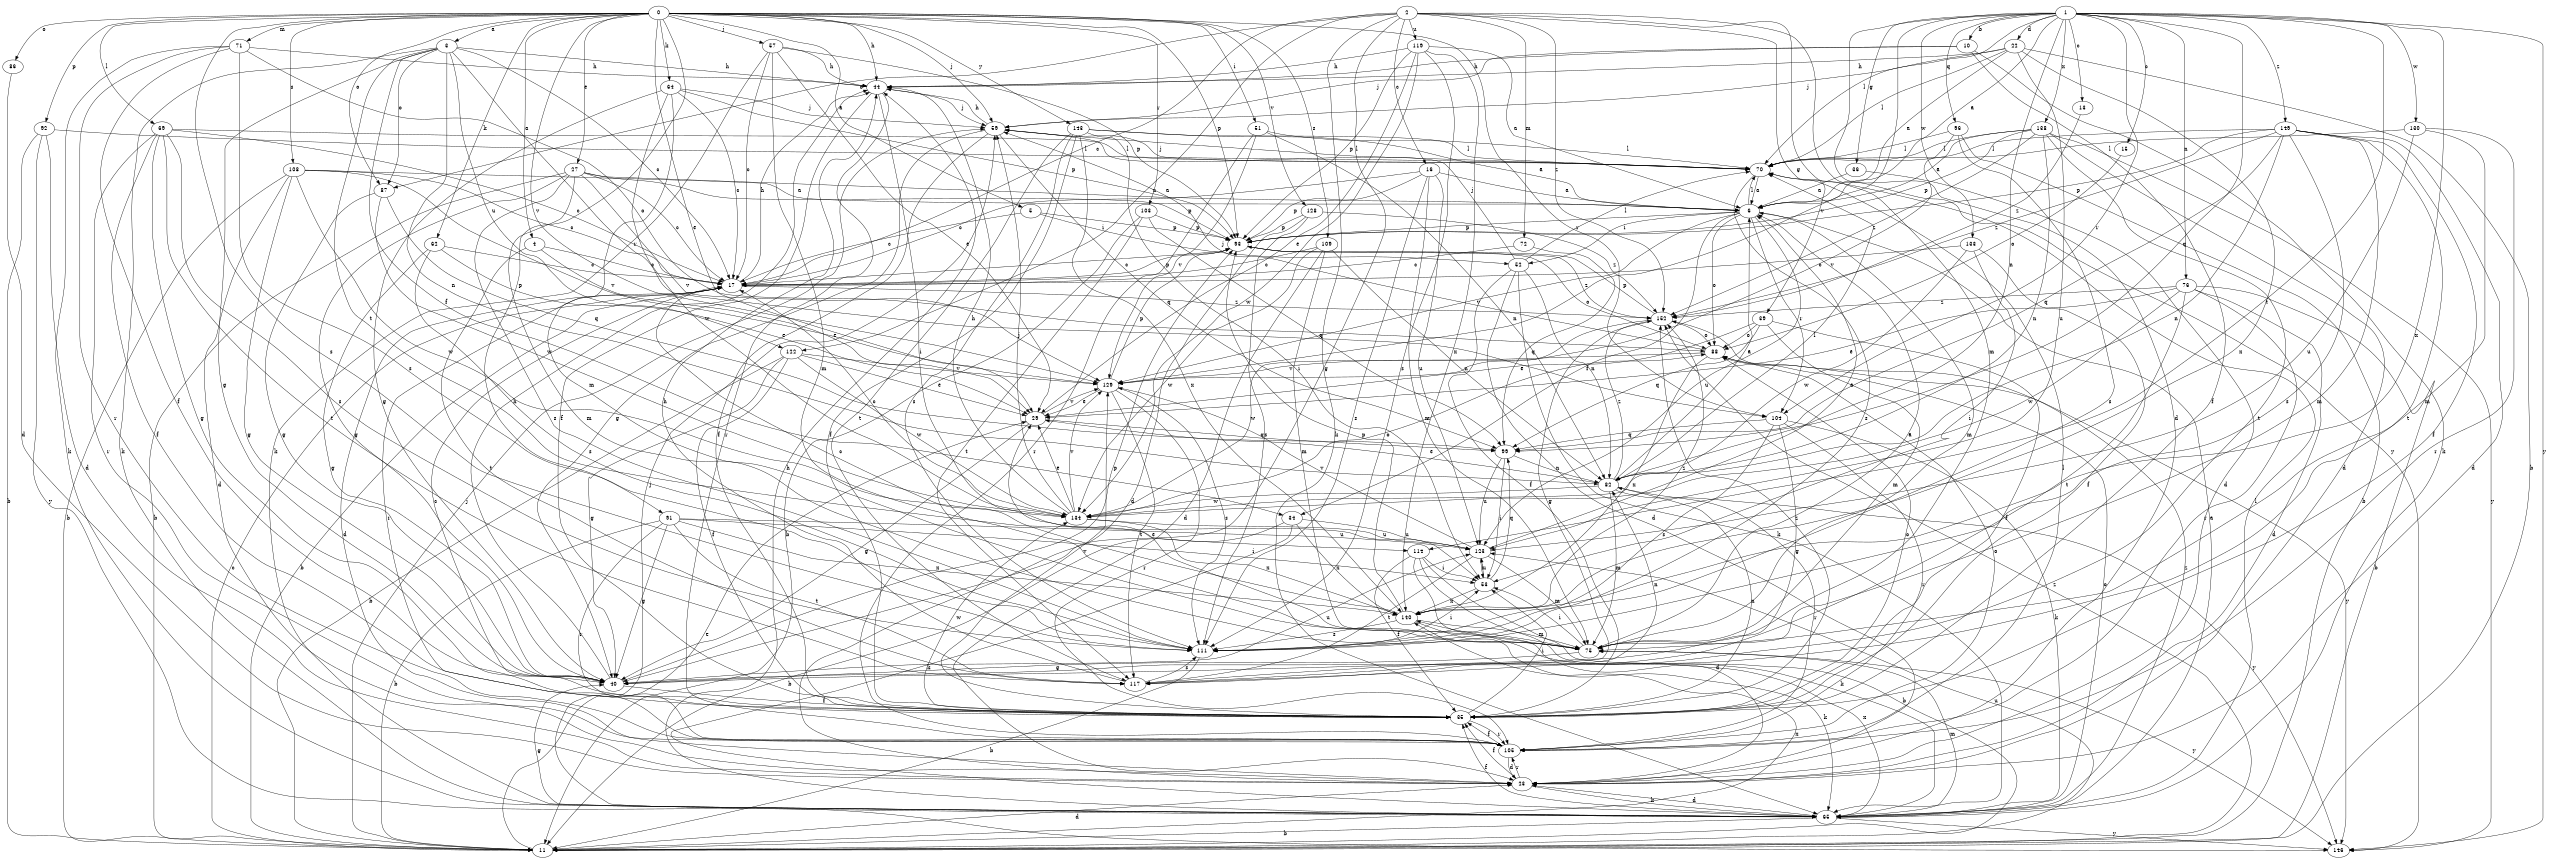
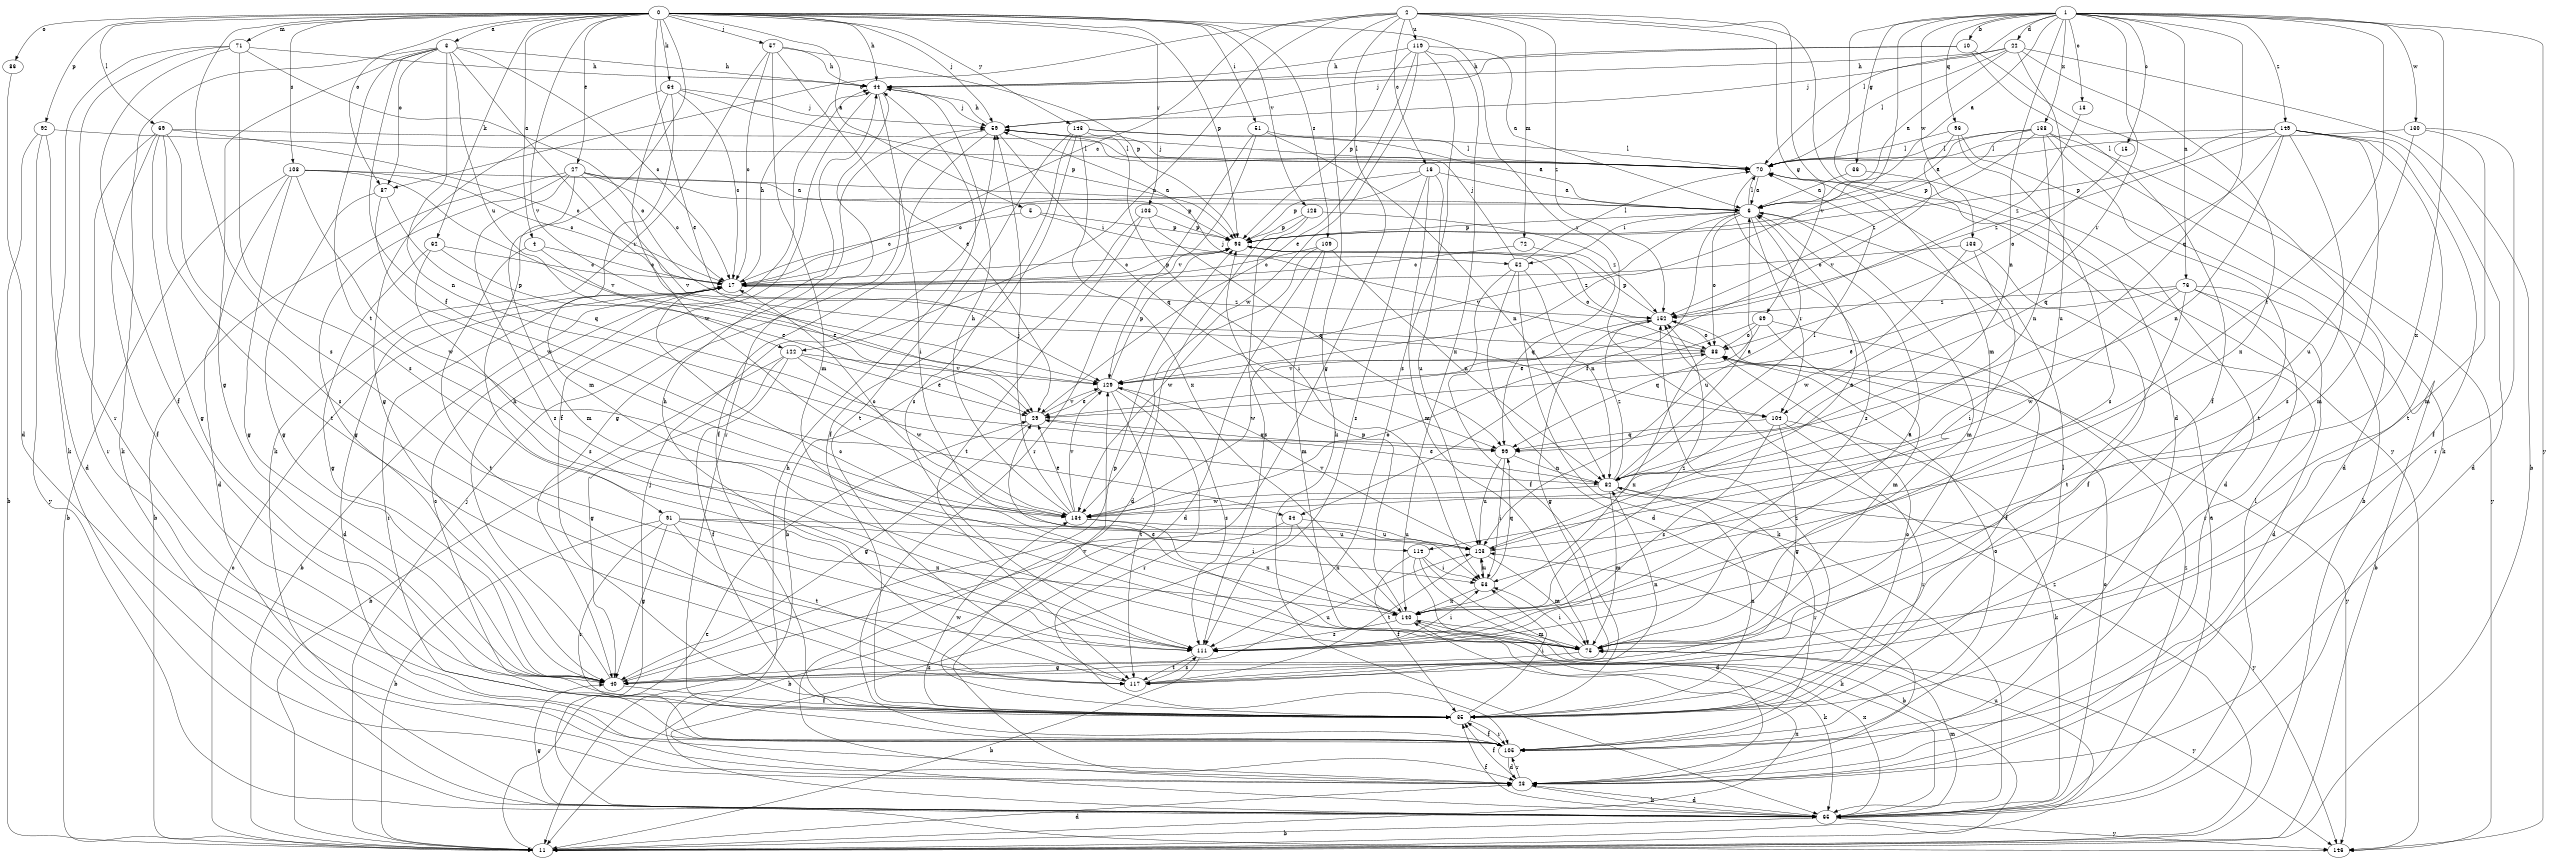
edge "111" -> "117": added, label "t"
